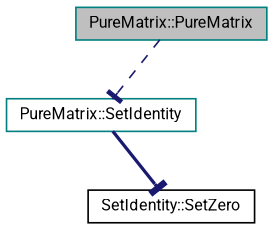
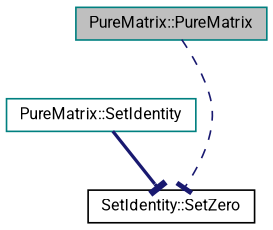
edge "PureMatrix::PureMatrix" -> "PureMatrix::SetIdentity": now "PureMatrix::PureMatrix" -> "SetIdentity::SetZero"
